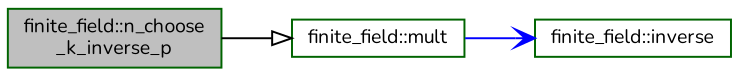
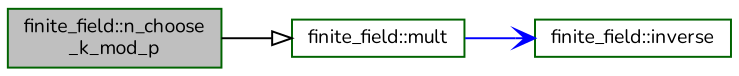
node "finite_field::n_choose _k_inverse_p": label "finite_field::n_choose _k_inverse_p" -> "finite_field::n_choose _k_mod_p"
